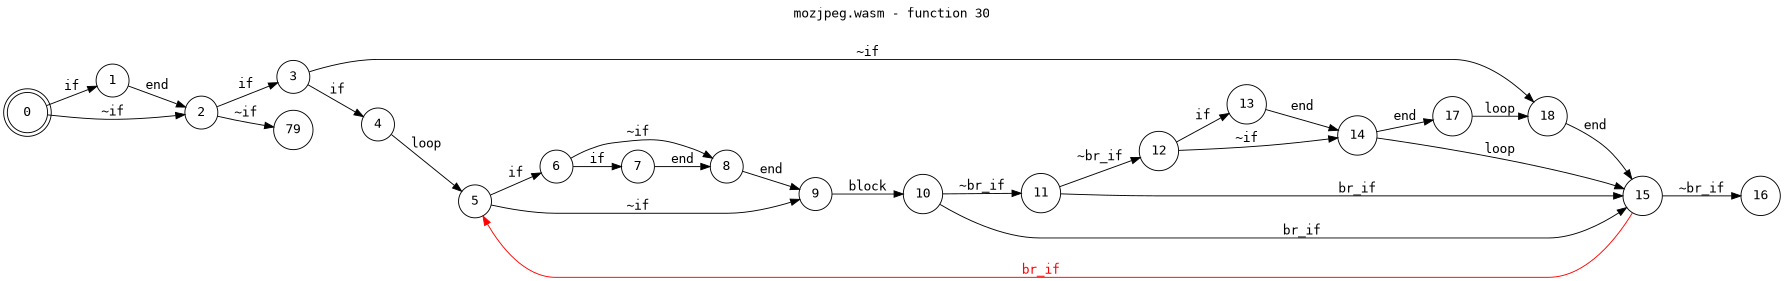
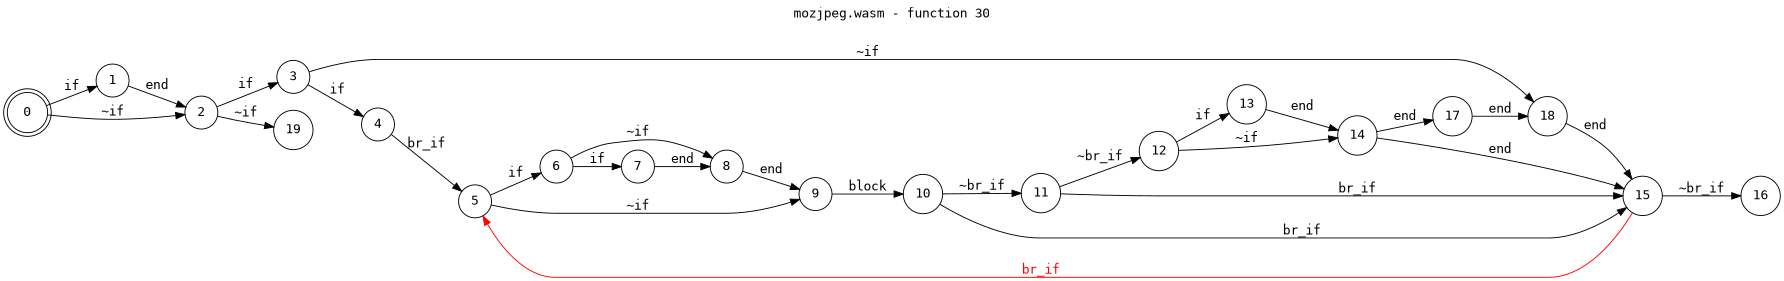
edge "17" -> "18": label "loop" -> "end"
node "79": label "79" -> "19"
edge "4" -> "5": label "loop" -> "br_if"
edge "14" -> "15": label "loop" -> "end"
